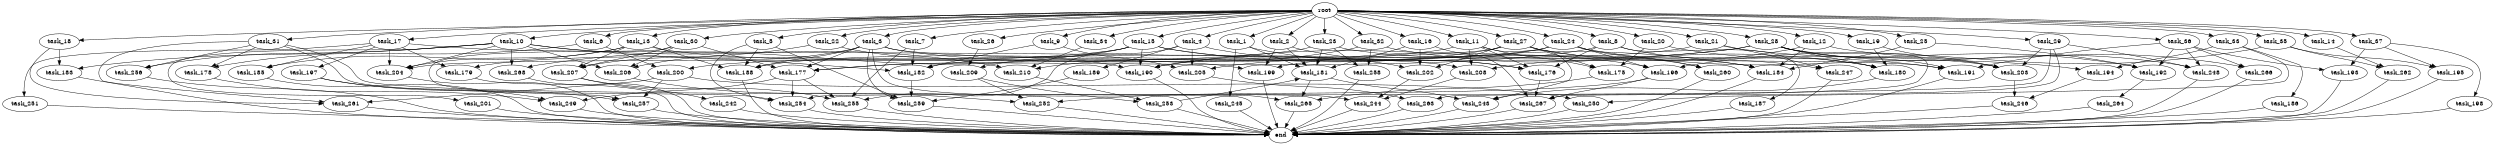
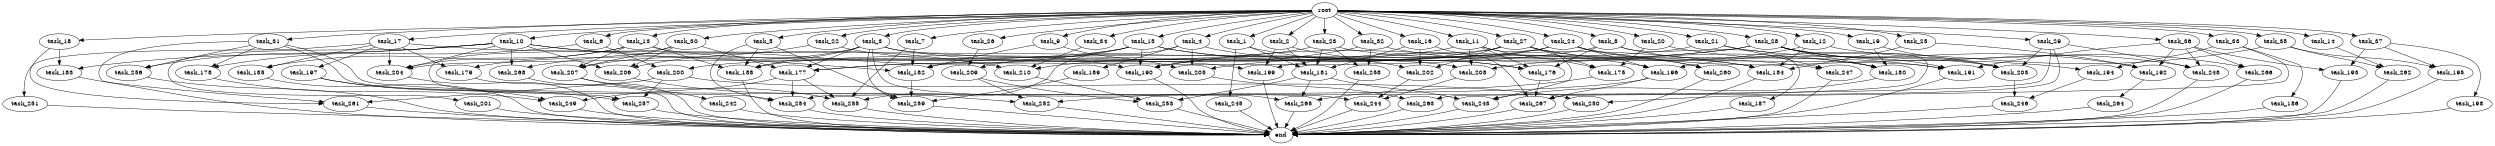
edge "task_253" -> "task_181": reversed
